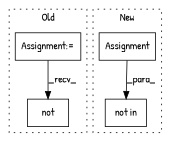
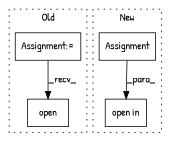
node "not": label "not" -> "open"
node "not in": label "not in" -> "open in"
